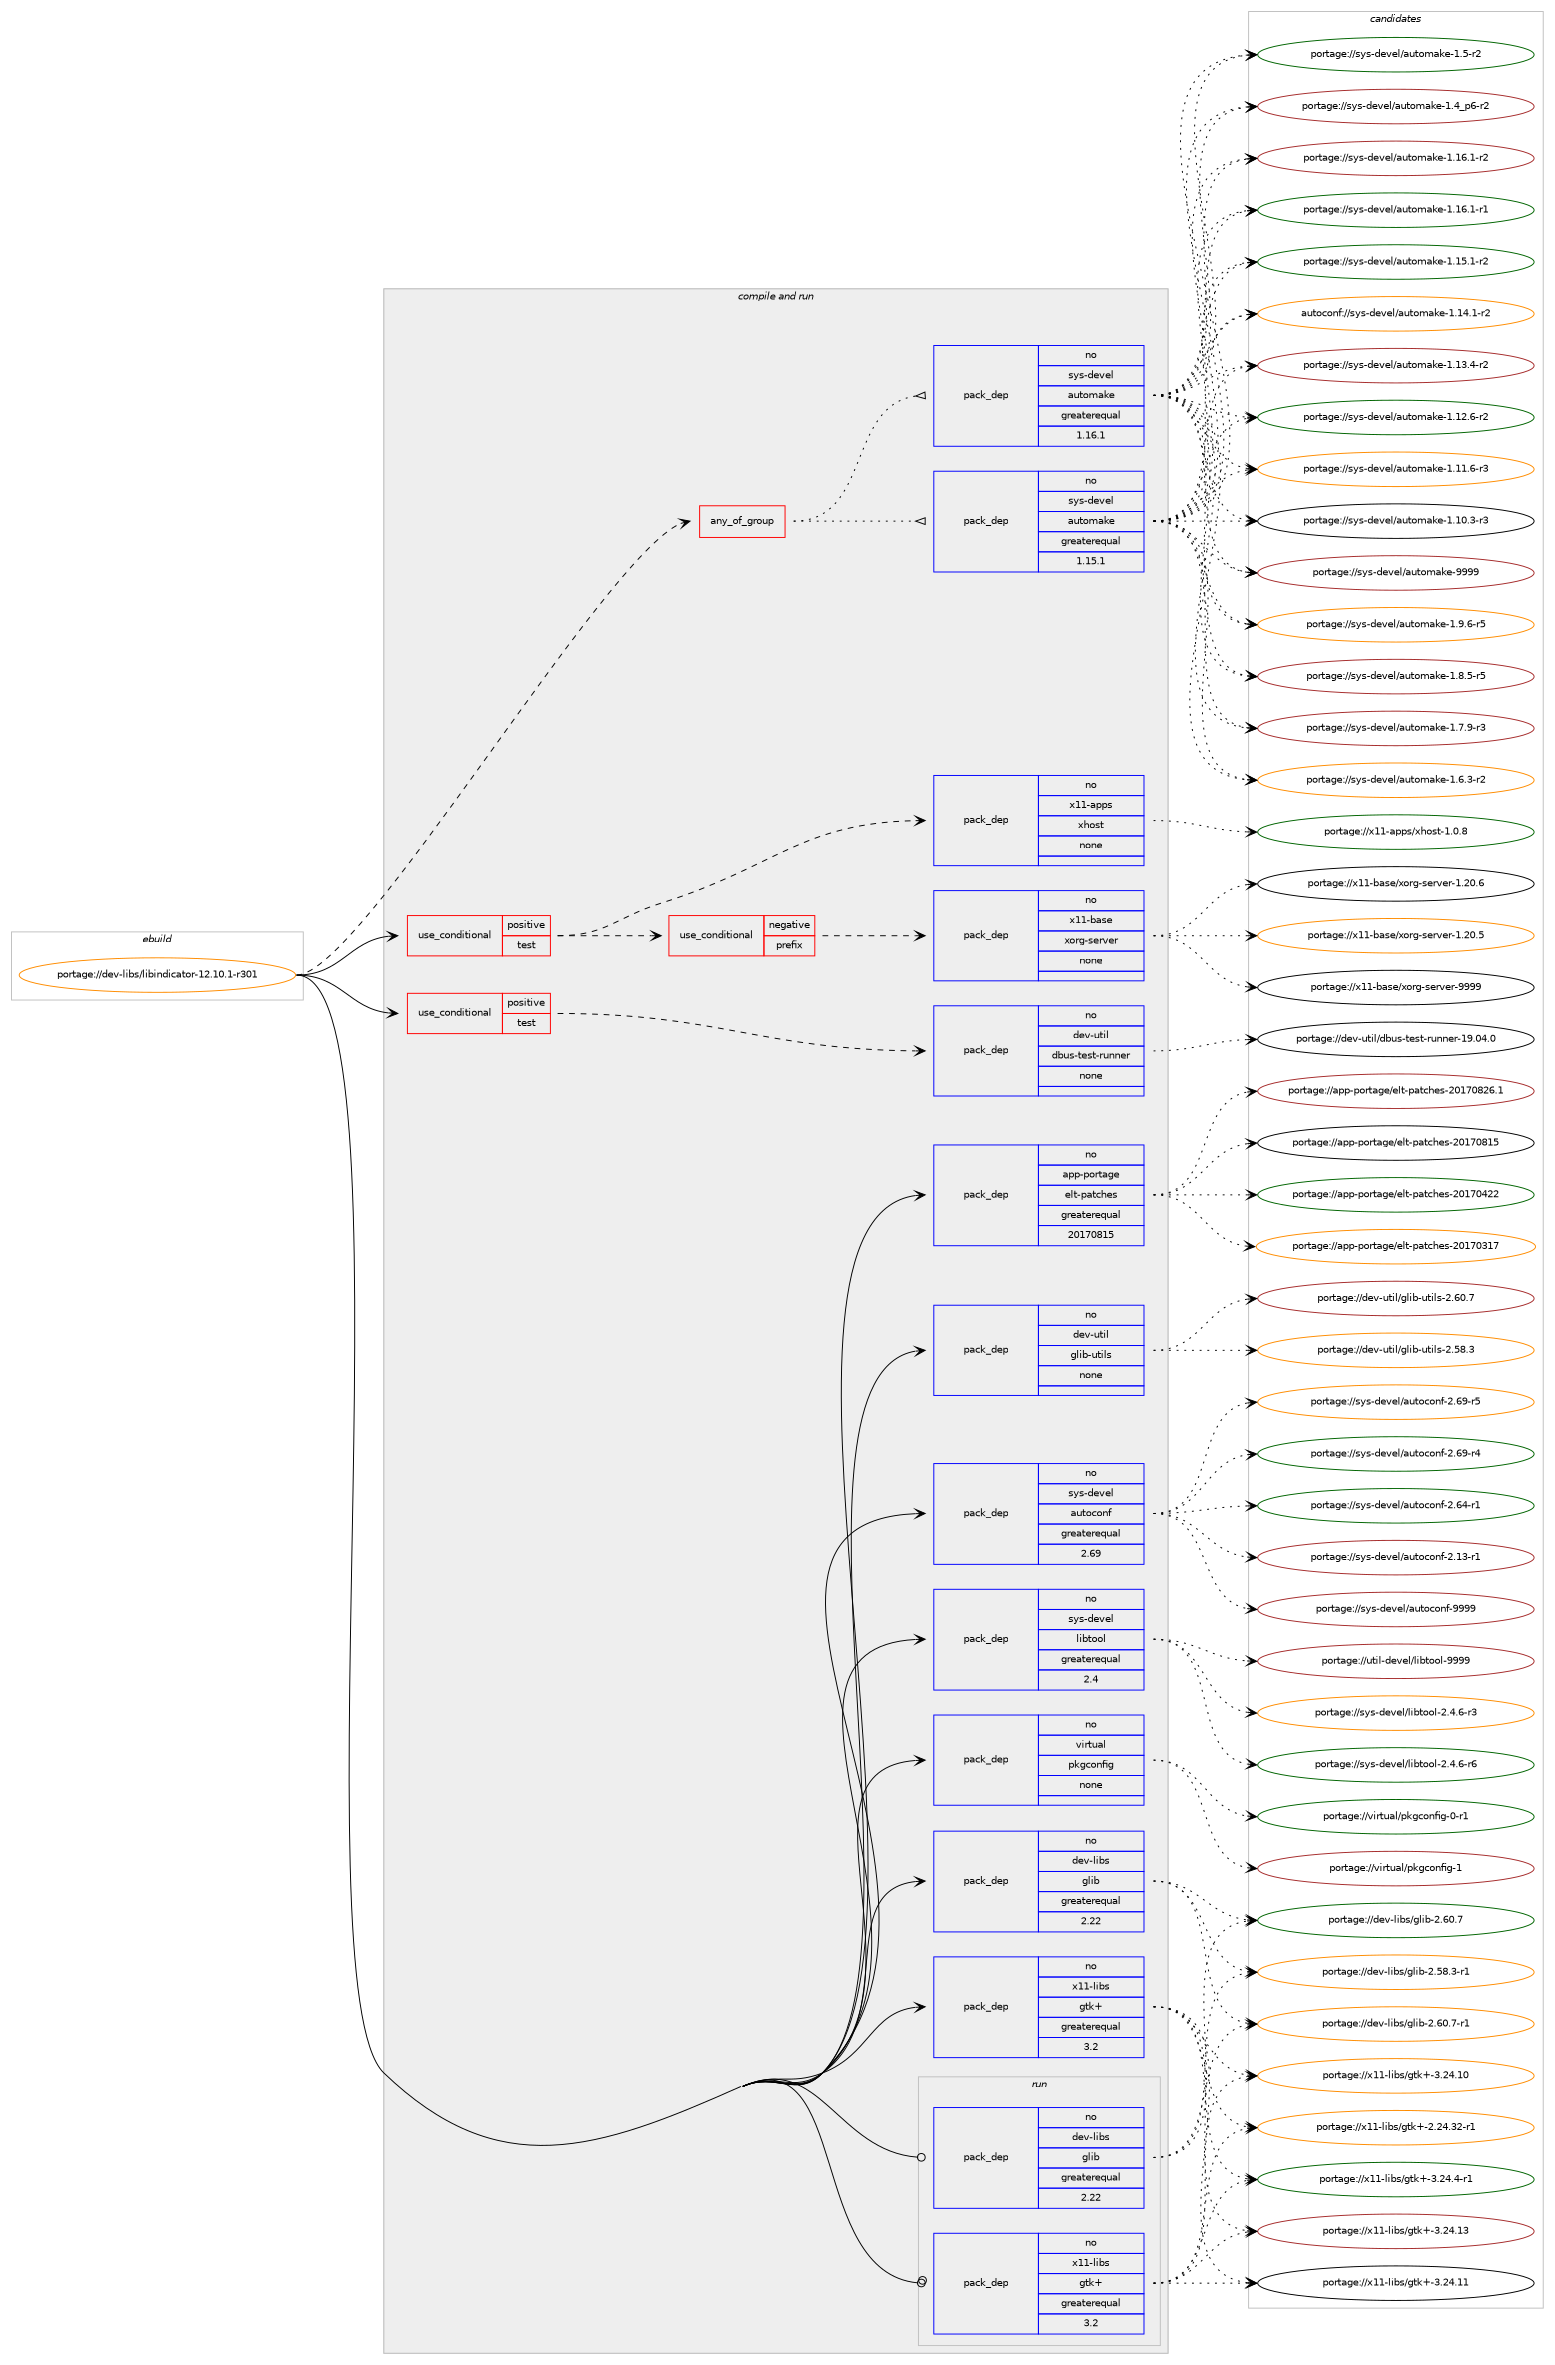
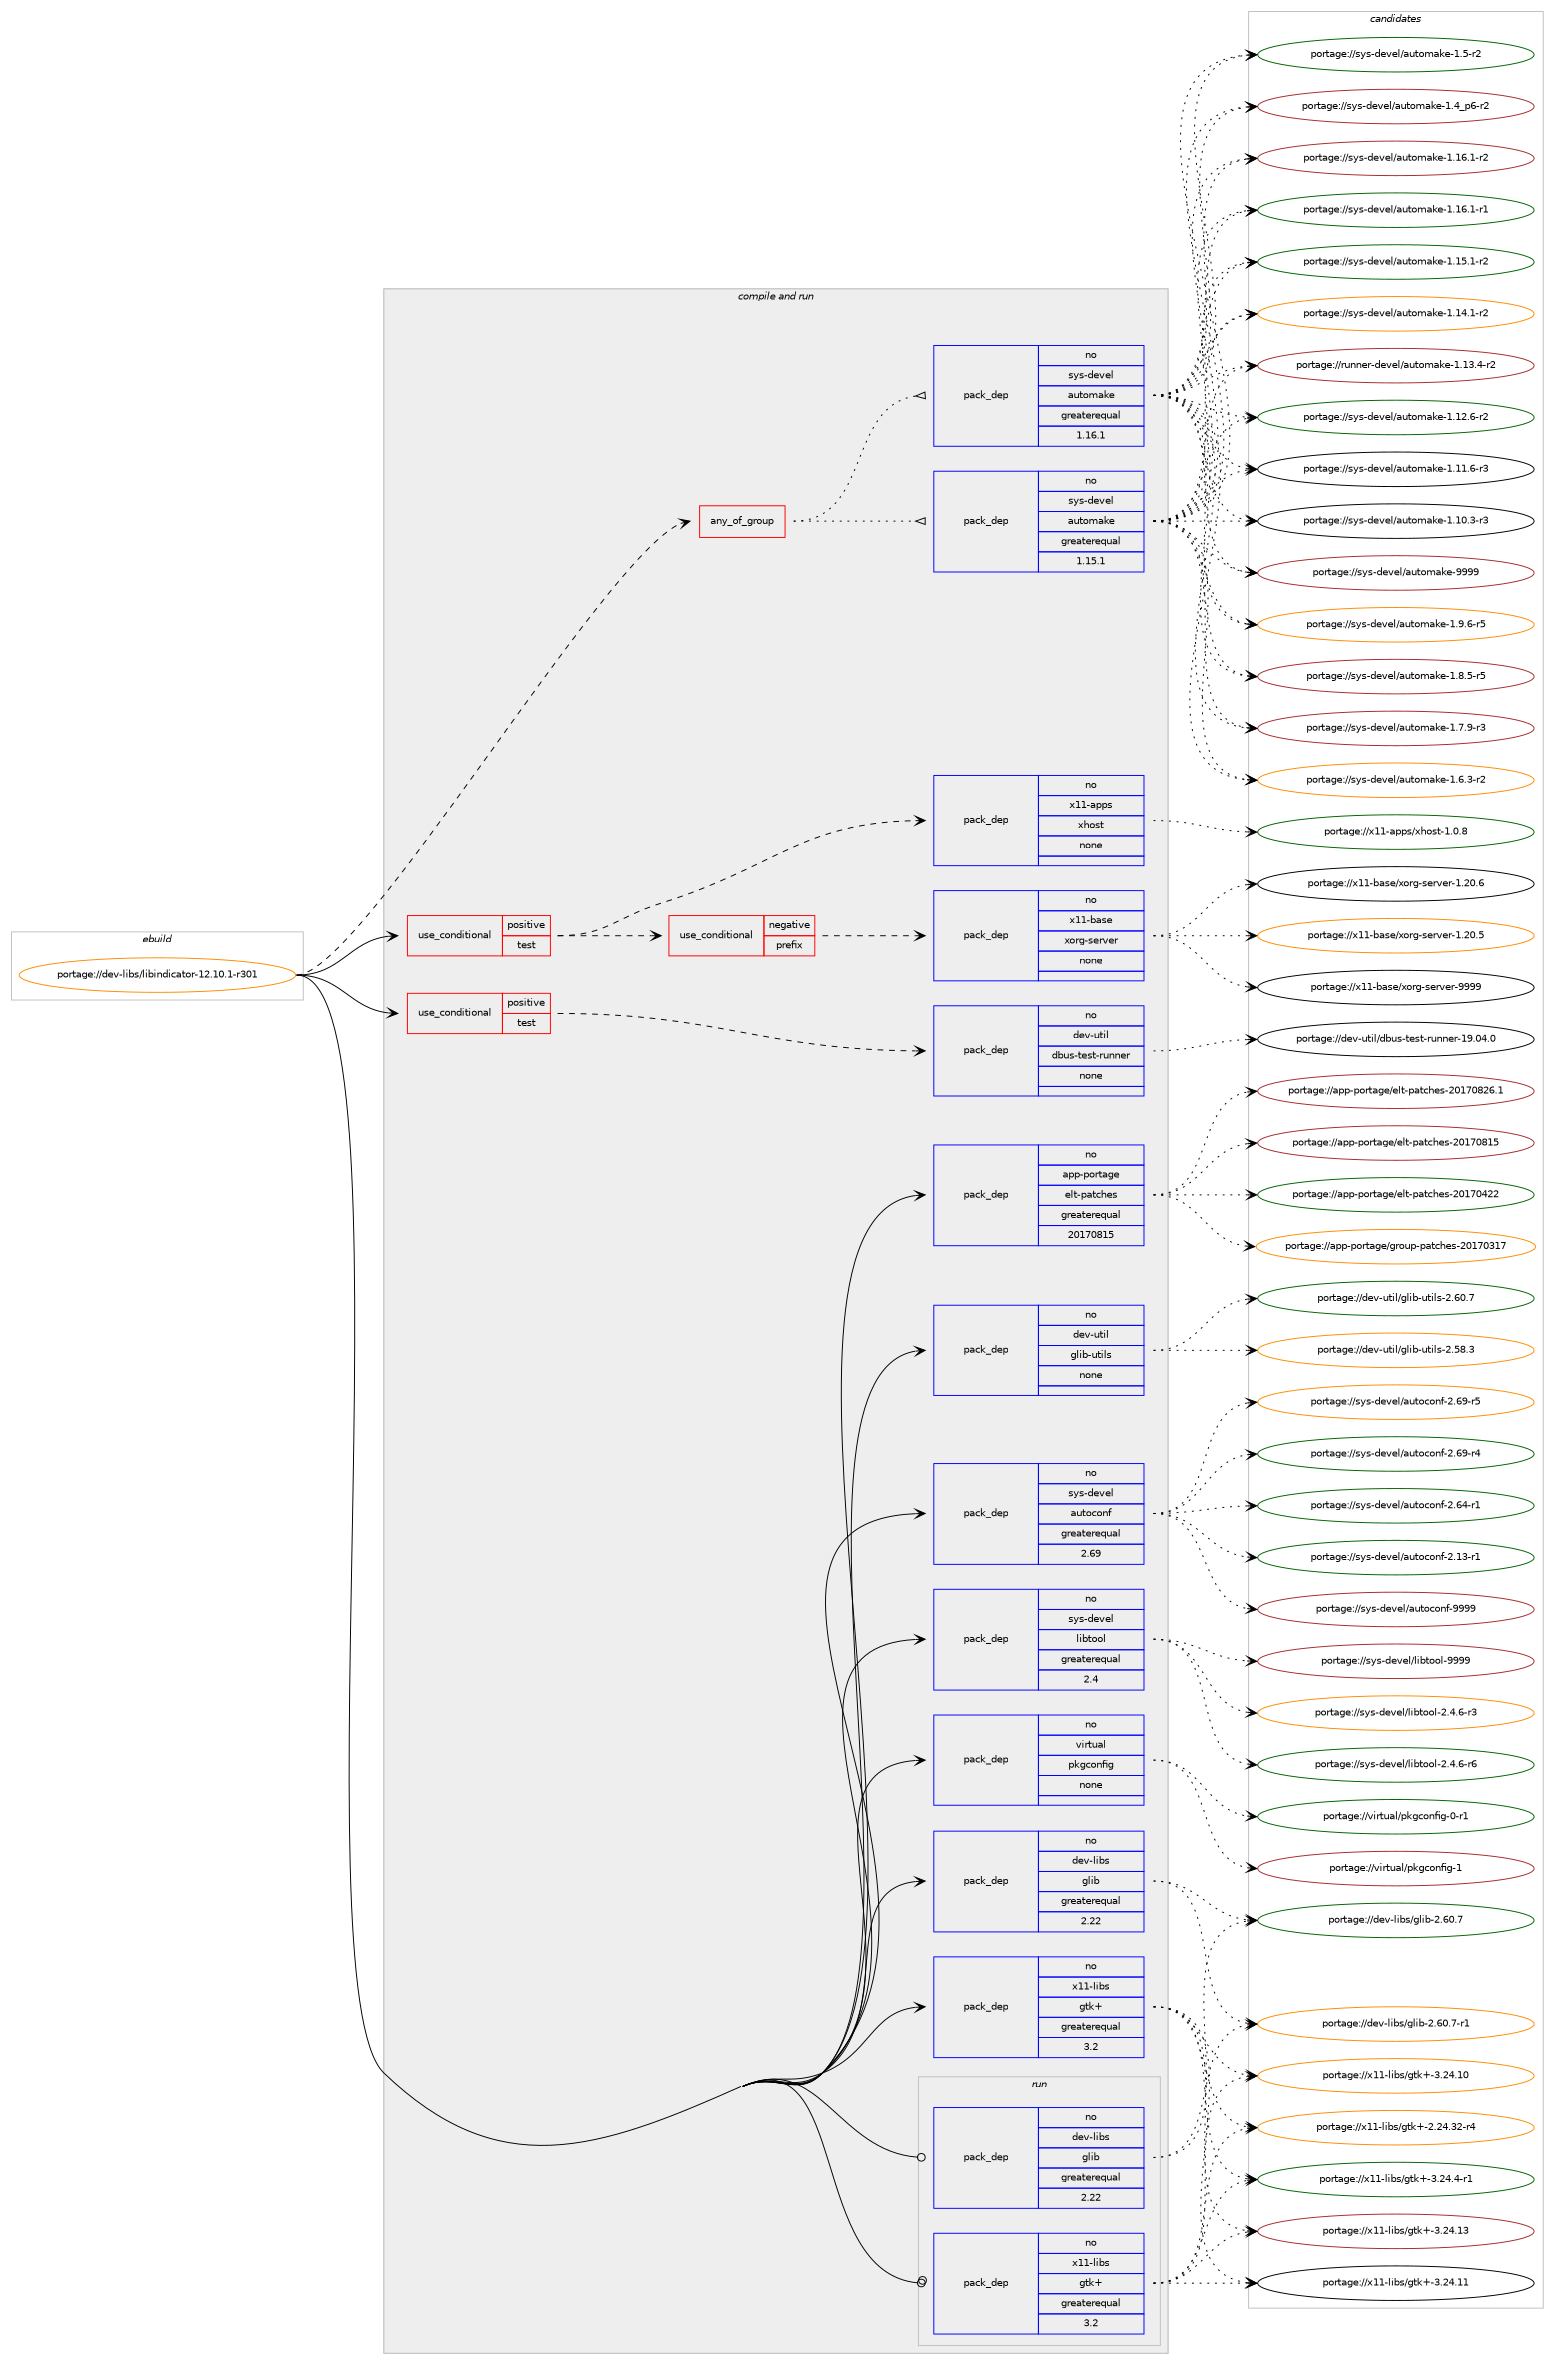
node "autoconf://sys-devel/automake-1.14.1-r2": label "autoconf://sys-devel/automake-1.14.1-r2" -> "portage://sys-devel/automake-1.14.1-r2"
node "portage://sys-devel/automake-1.13.4-r2": label "portage://sys-devel/automake-1.13.4-r2" -> "portage://runner-devel/automake-1.13.4-r2"
node "portage://sys-devel/automake-1.11.6-r3": color darkorange -> black
node "portage://app-portage/elt-patches-20170815": color black -> brown
node "portage://app-portage/elt-patches-20170317": label "portage://app-portage/elt-patches-20170317" -> "portage://app-portage/group-patches-20170317"
node "portage://dev-util/glib-utils-2.60.7": color brown -> darkgreen
node "portage://sys-devel/autoconf-2.13-r1": color brown -> darkgreen
node "portage://util-devel/libtool-9999": label "portage://util-devel/libtool-9999" -> "portage://sys-devel/libtool-9999"
node "portage://dev-libs/glib-2.58.3-r1": removed
node "portage://x11-libs/gtk+-2.24.32-r1": label "portage://x11-libs/gtk+-2.24.32-r1" -> "portage://x11-libs/gtk+-2.24.32-r4"
